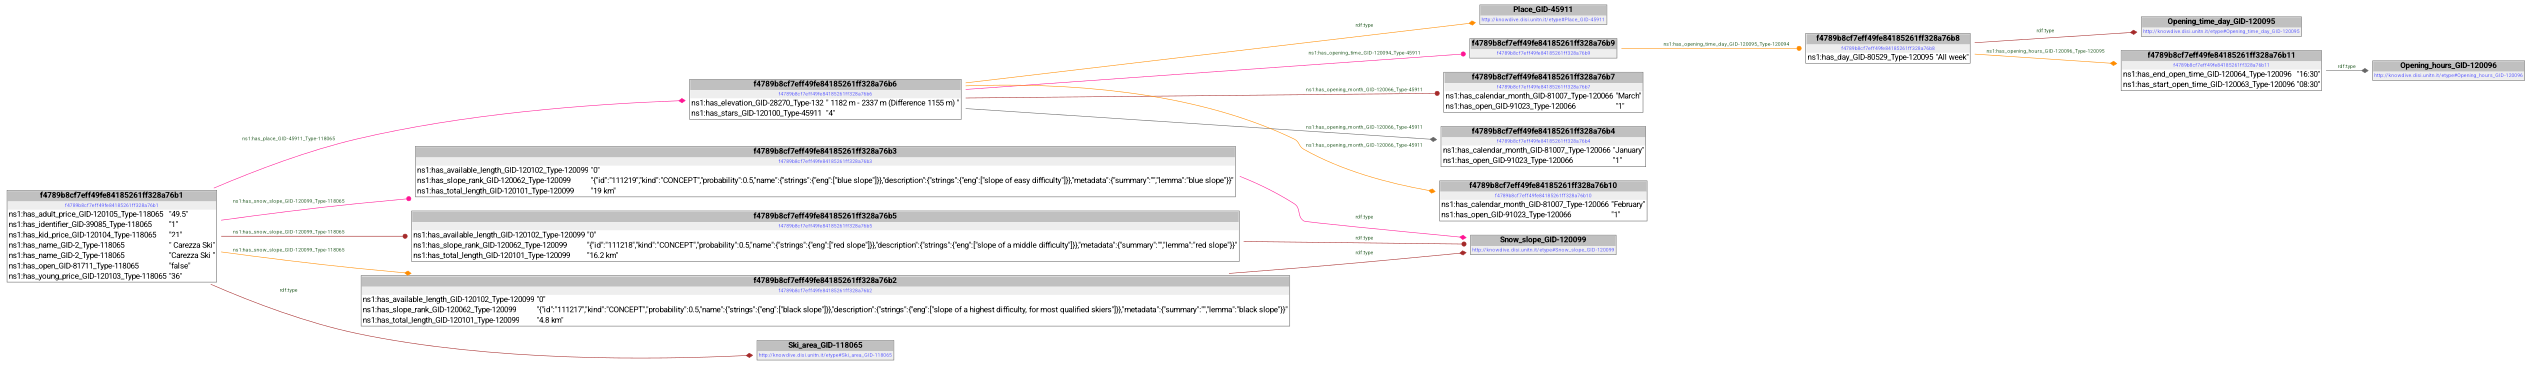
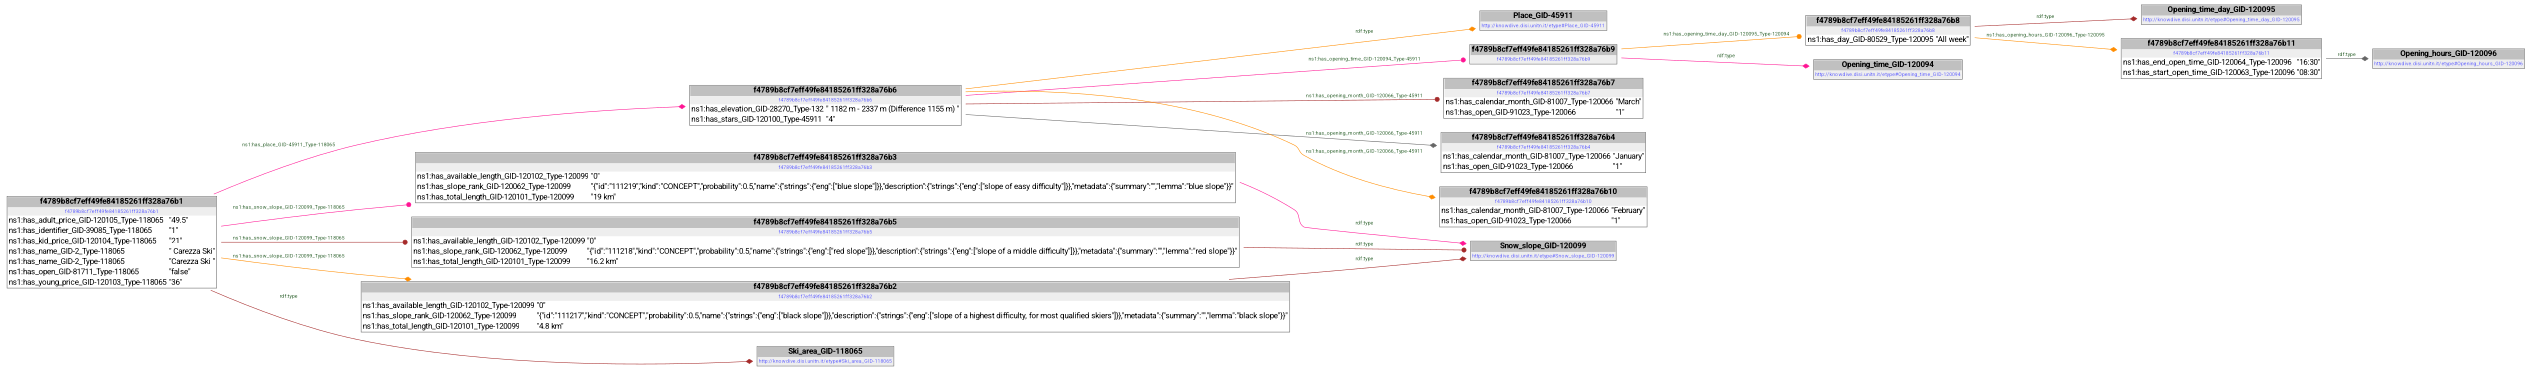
node "Opening_time_GID-120094": added
